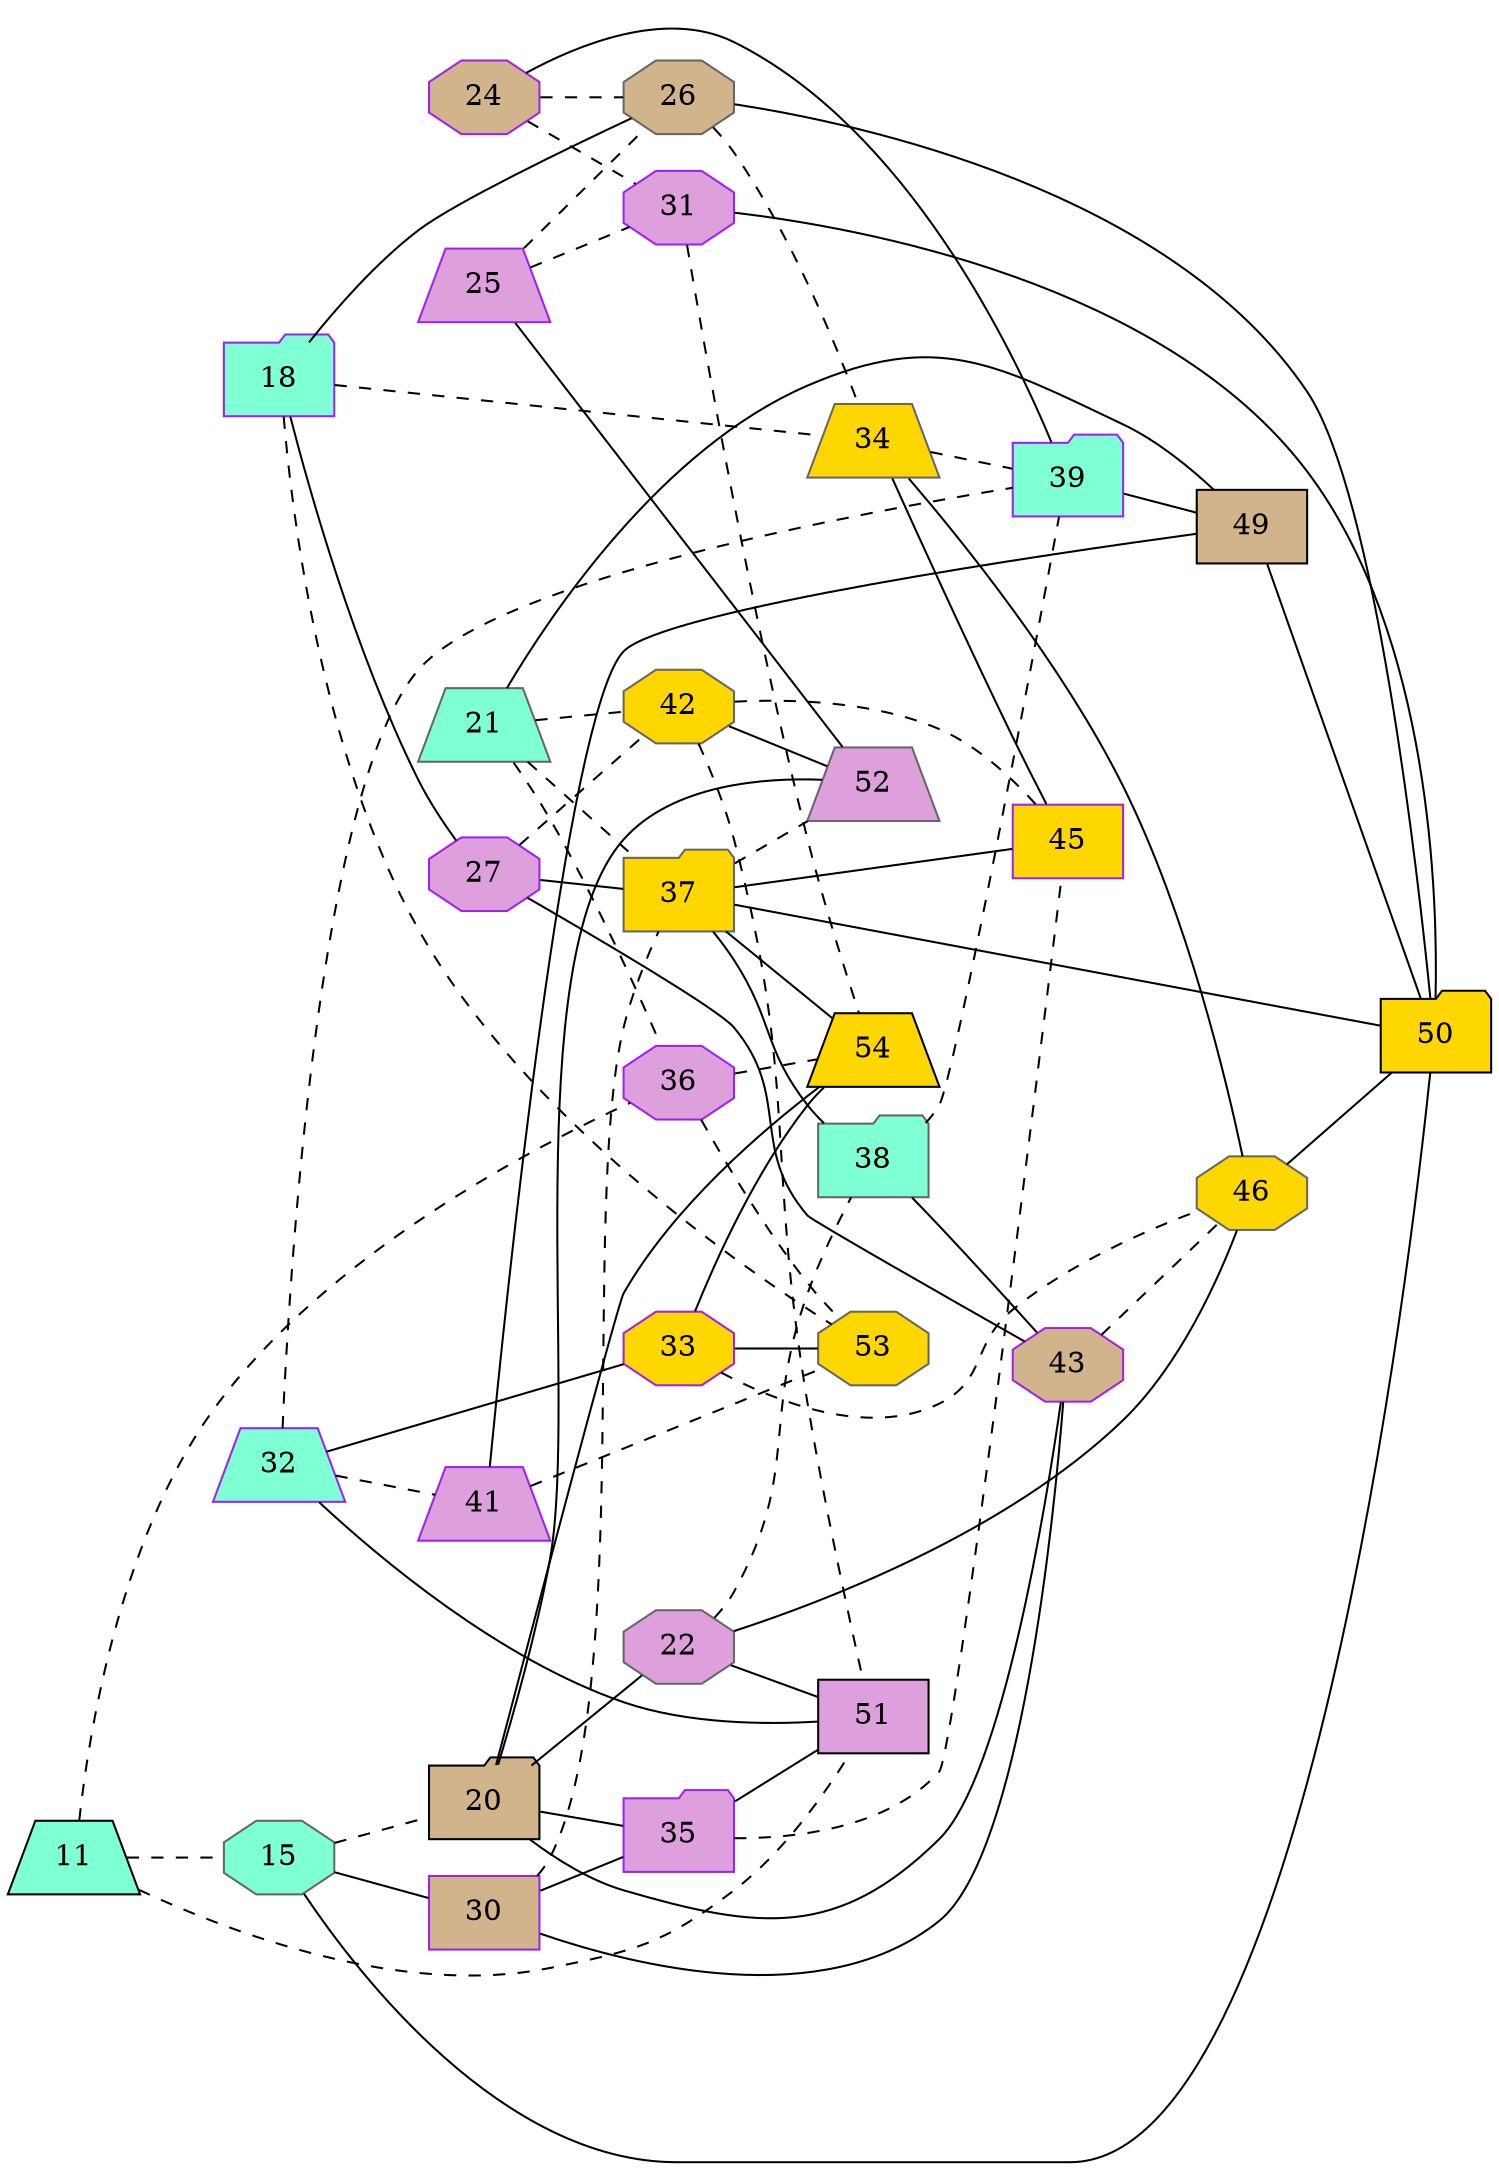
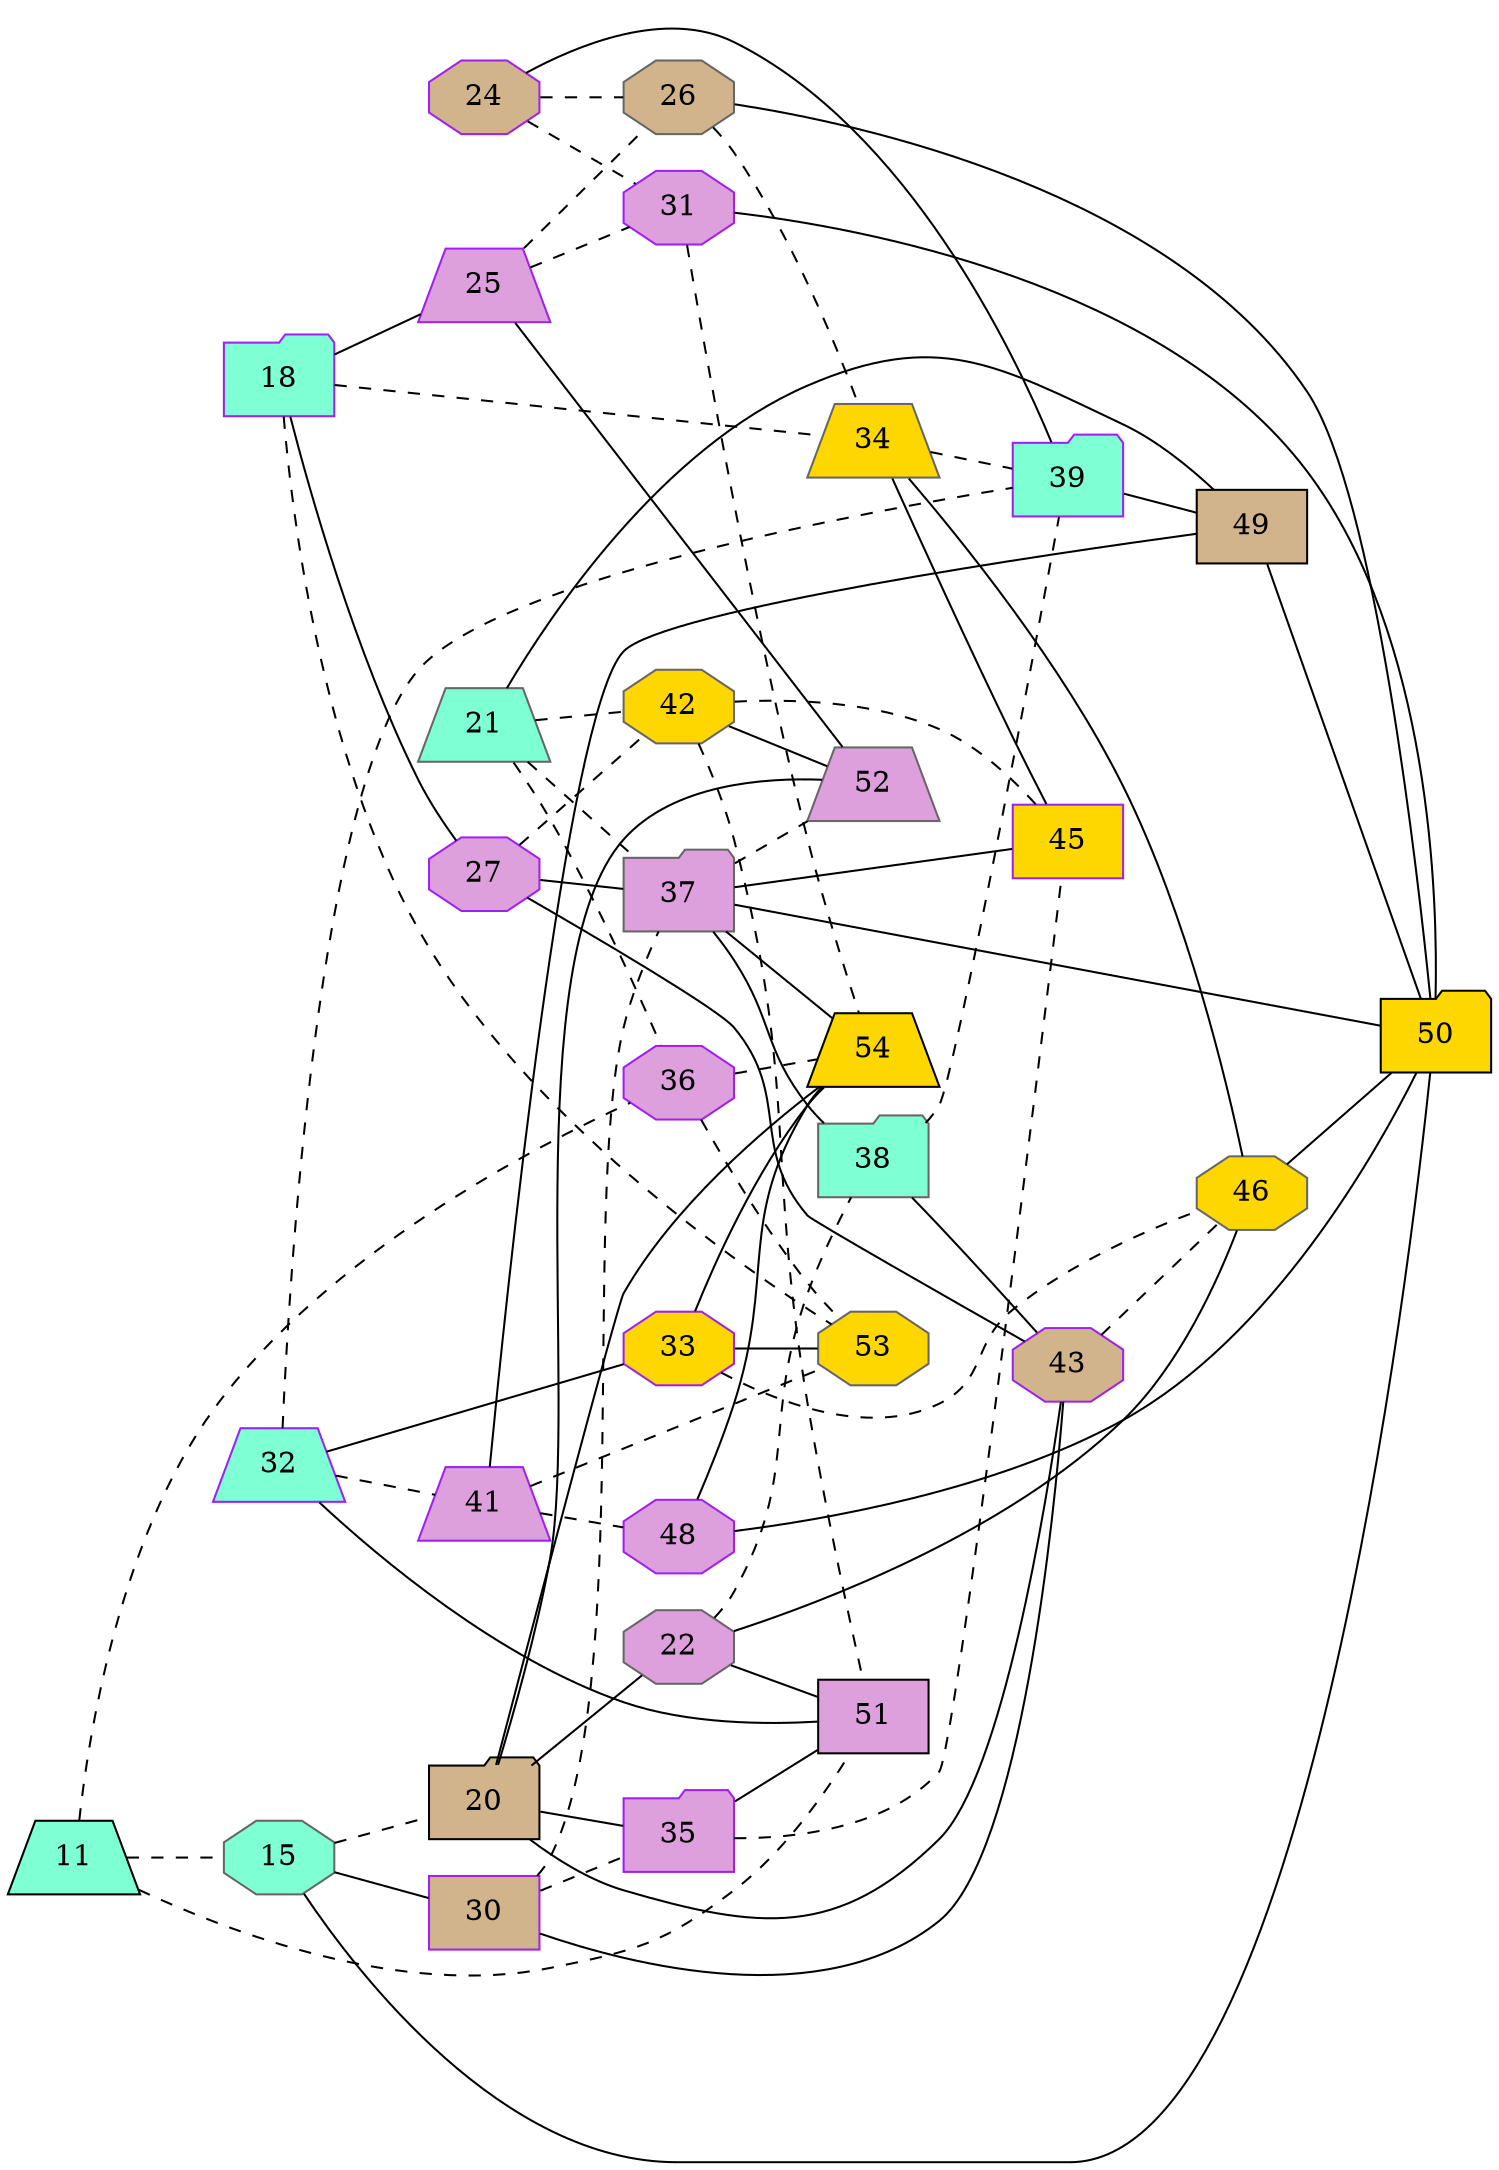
edge "26" -- "18": now "25" -- "18"
node "37": fillcolor gold -> plum
node "48": added
edge "35" -- "30": style solid -> dashed
